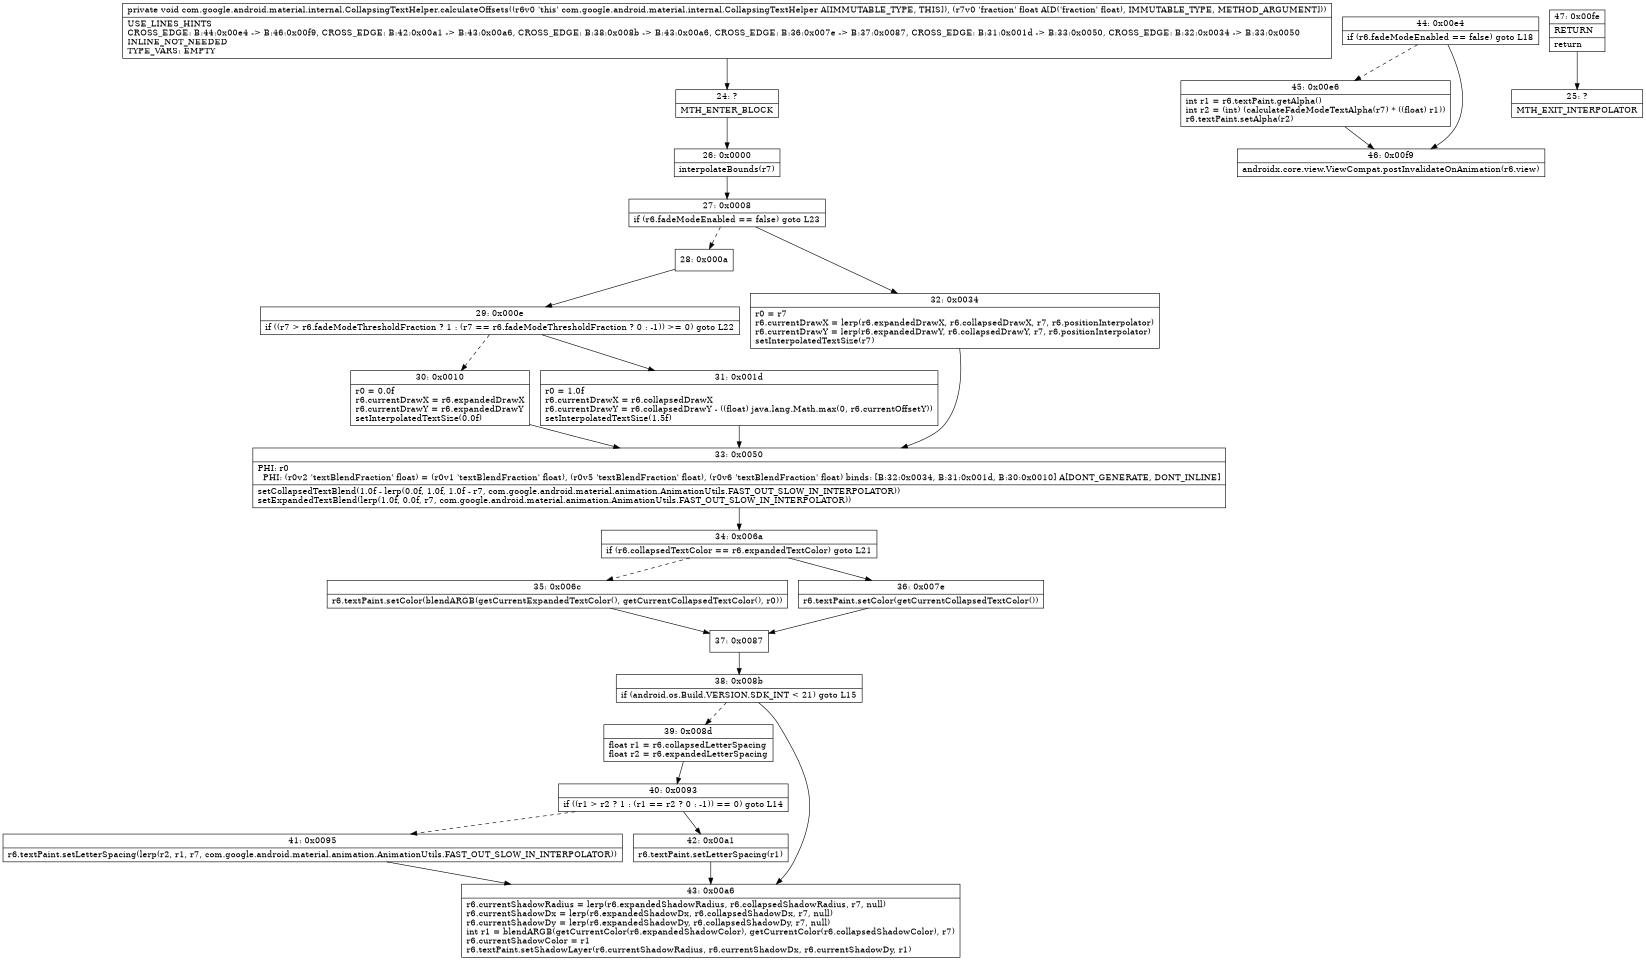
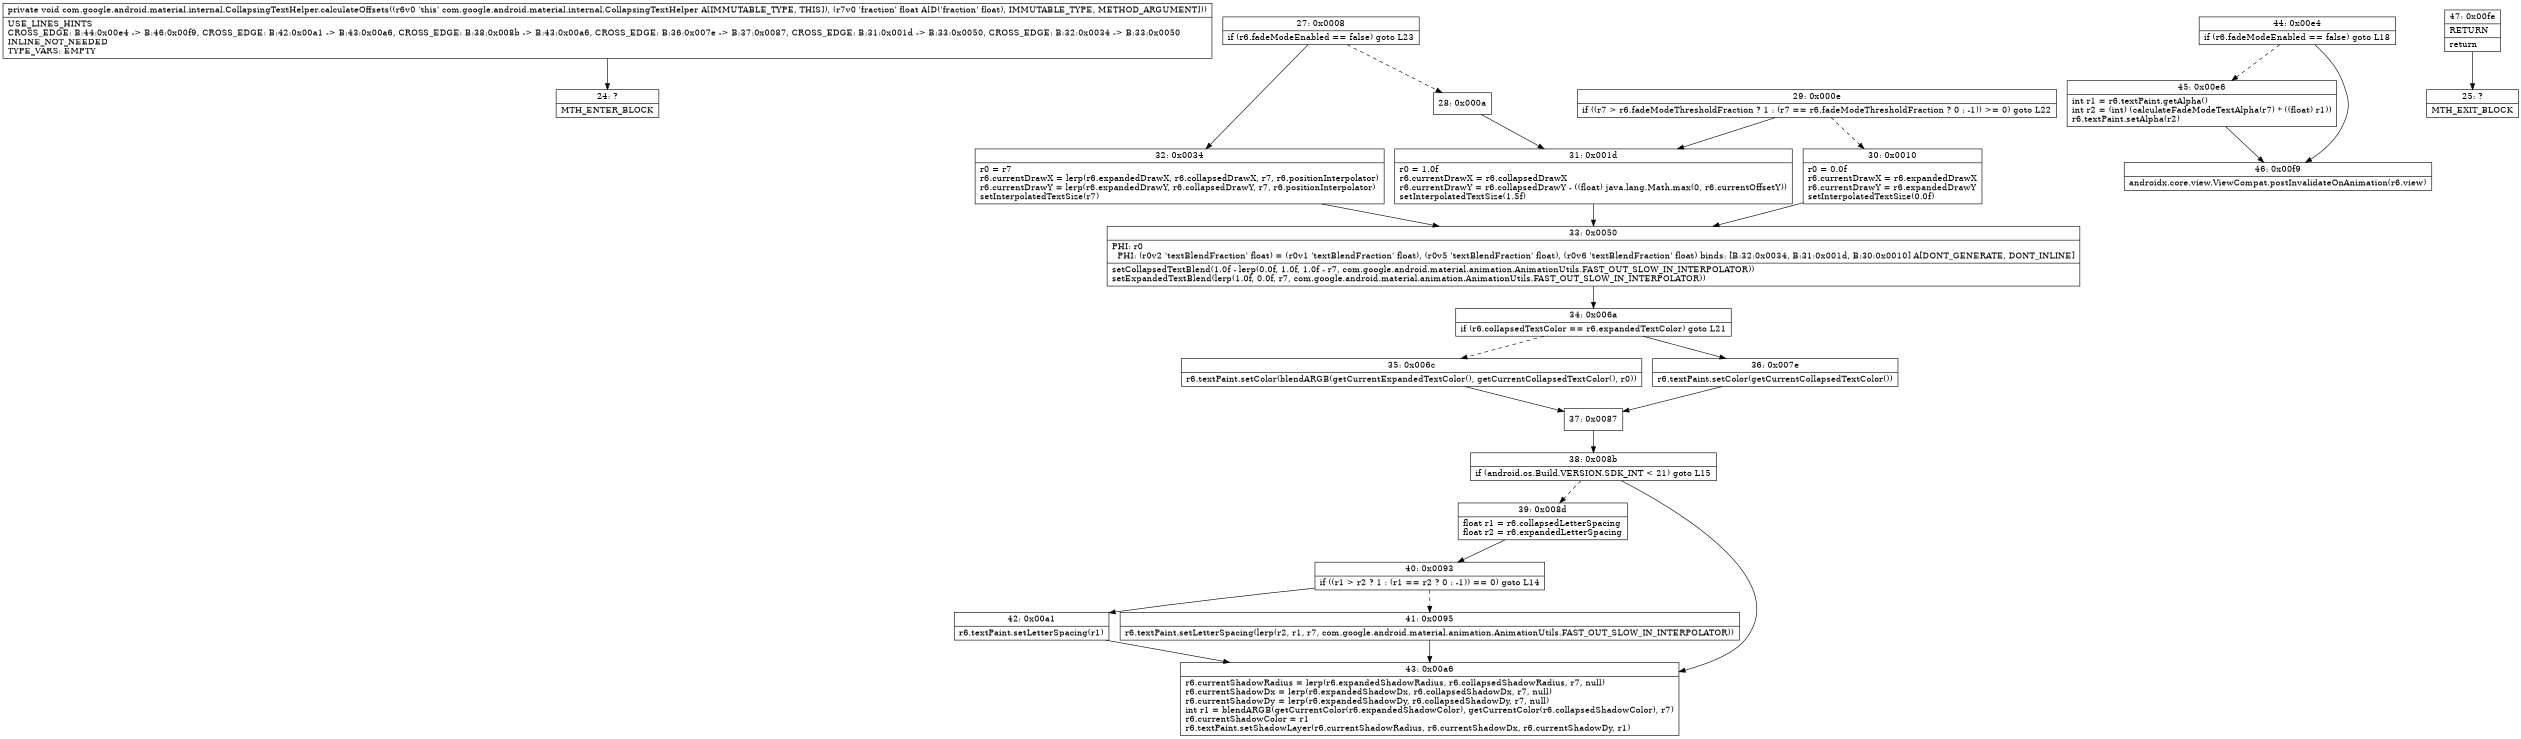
node "25: ?": text "MTH_EXIT_INTERPOLATOR" -> "MTH_EXIT_BLOCK"
node "26: 0x0000": removed
edge "28: 0x000a" -> "29: 0x000e": now "28: 0x000a" -> "31: 0x001d"
